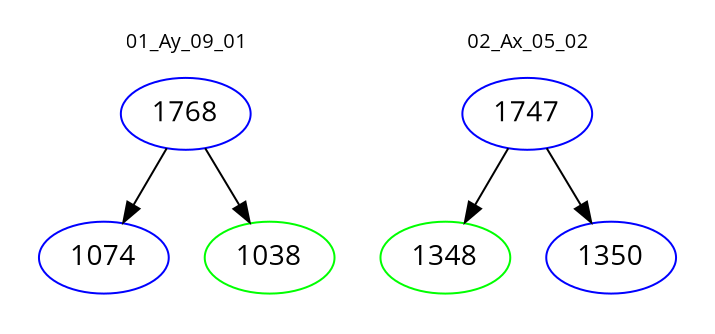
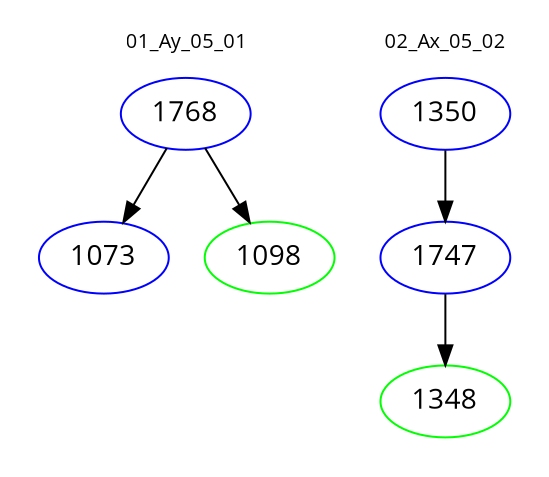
cluster "01_Ay_09_01": label "01_Ay_09_01" -> "01_Ay_05_01"
edge "1747" -> "1350": reversed
node "1074": label "1074" -> "1073"
node "1038": label "1038" -> "1098"
